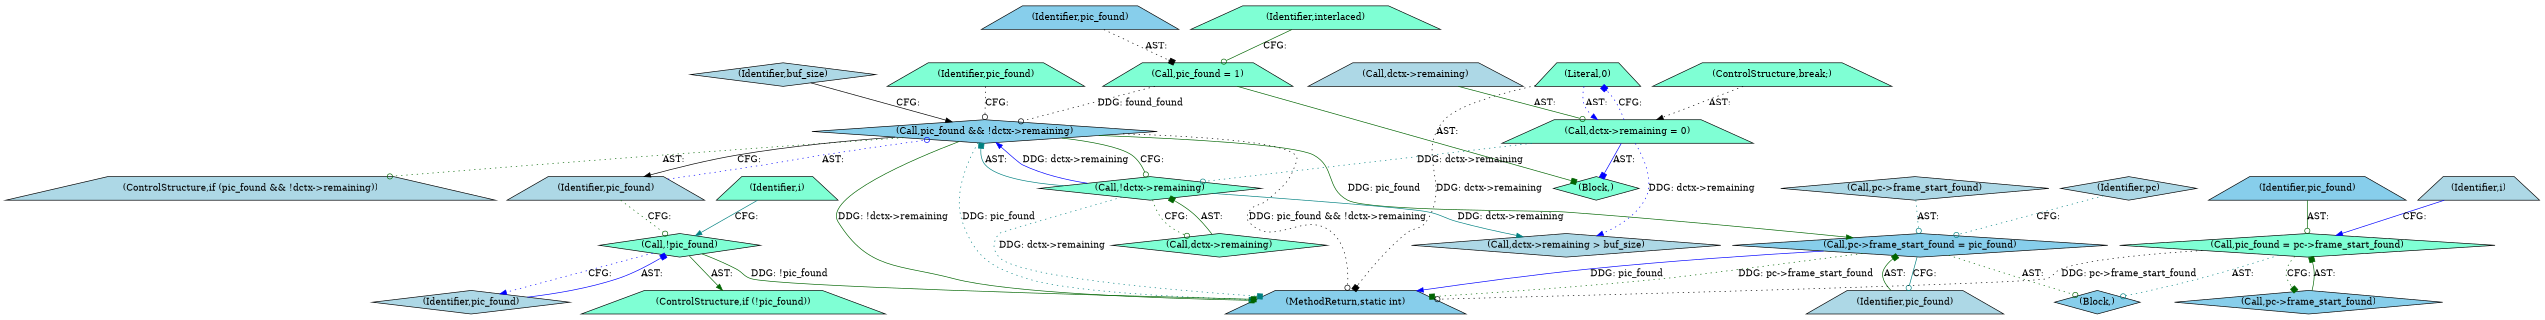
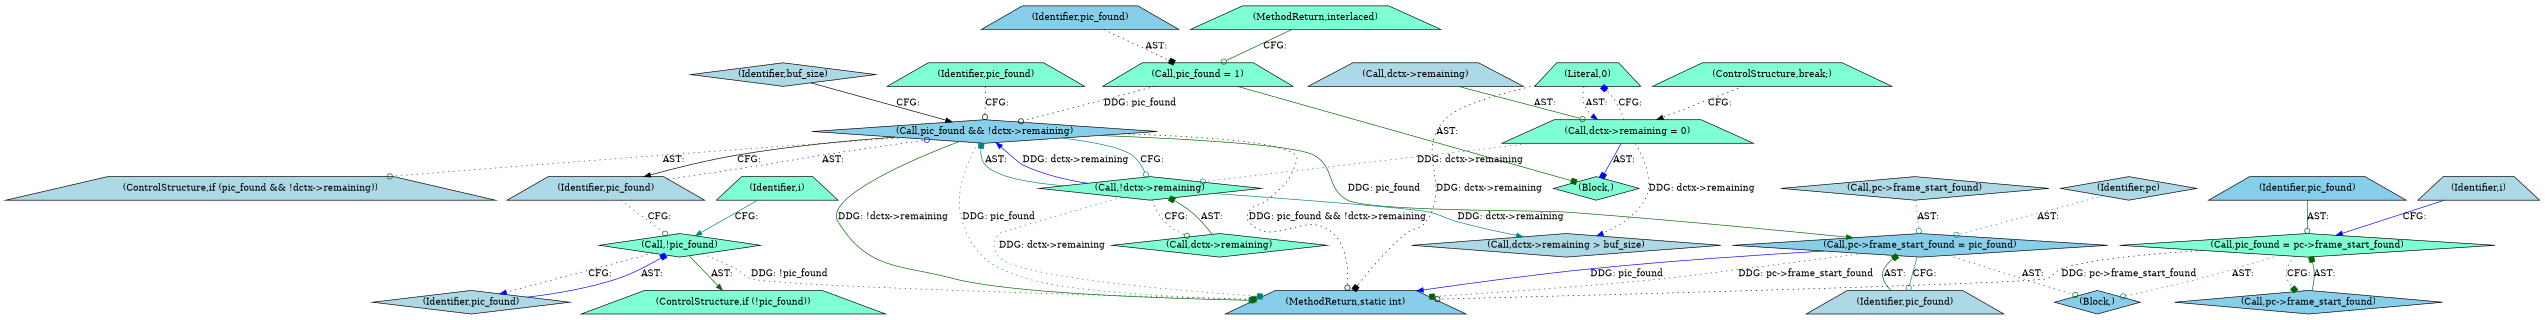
node "(Identifier,interlaced)": label "(Identifier,interlaced)" -> "(MethodReturn,interlaced)"
edge "(Call,pic_found = 1)" -> "(Call,pic_found && !dctx->remaining)": label "DDG: found_found" -> "DDG: pic_found"
edge "(ControlStructure,break;)" -> "(Call,dctx->remaining = 0)": label "AST: " -> "CFG: "
edge "(Call,pic_found && !dctx->remaining)" -> "(Call,!dctx->remaining)": color darkgreen -> teal
edge "(Identifier,pc)" -> "(Call,pc->frame_start_found = pic_found)": label "CFG: " -> "AST: "
edge "(Call,!pic_found)" -> "(MethodReturn,static int)": style solid -> dotted
